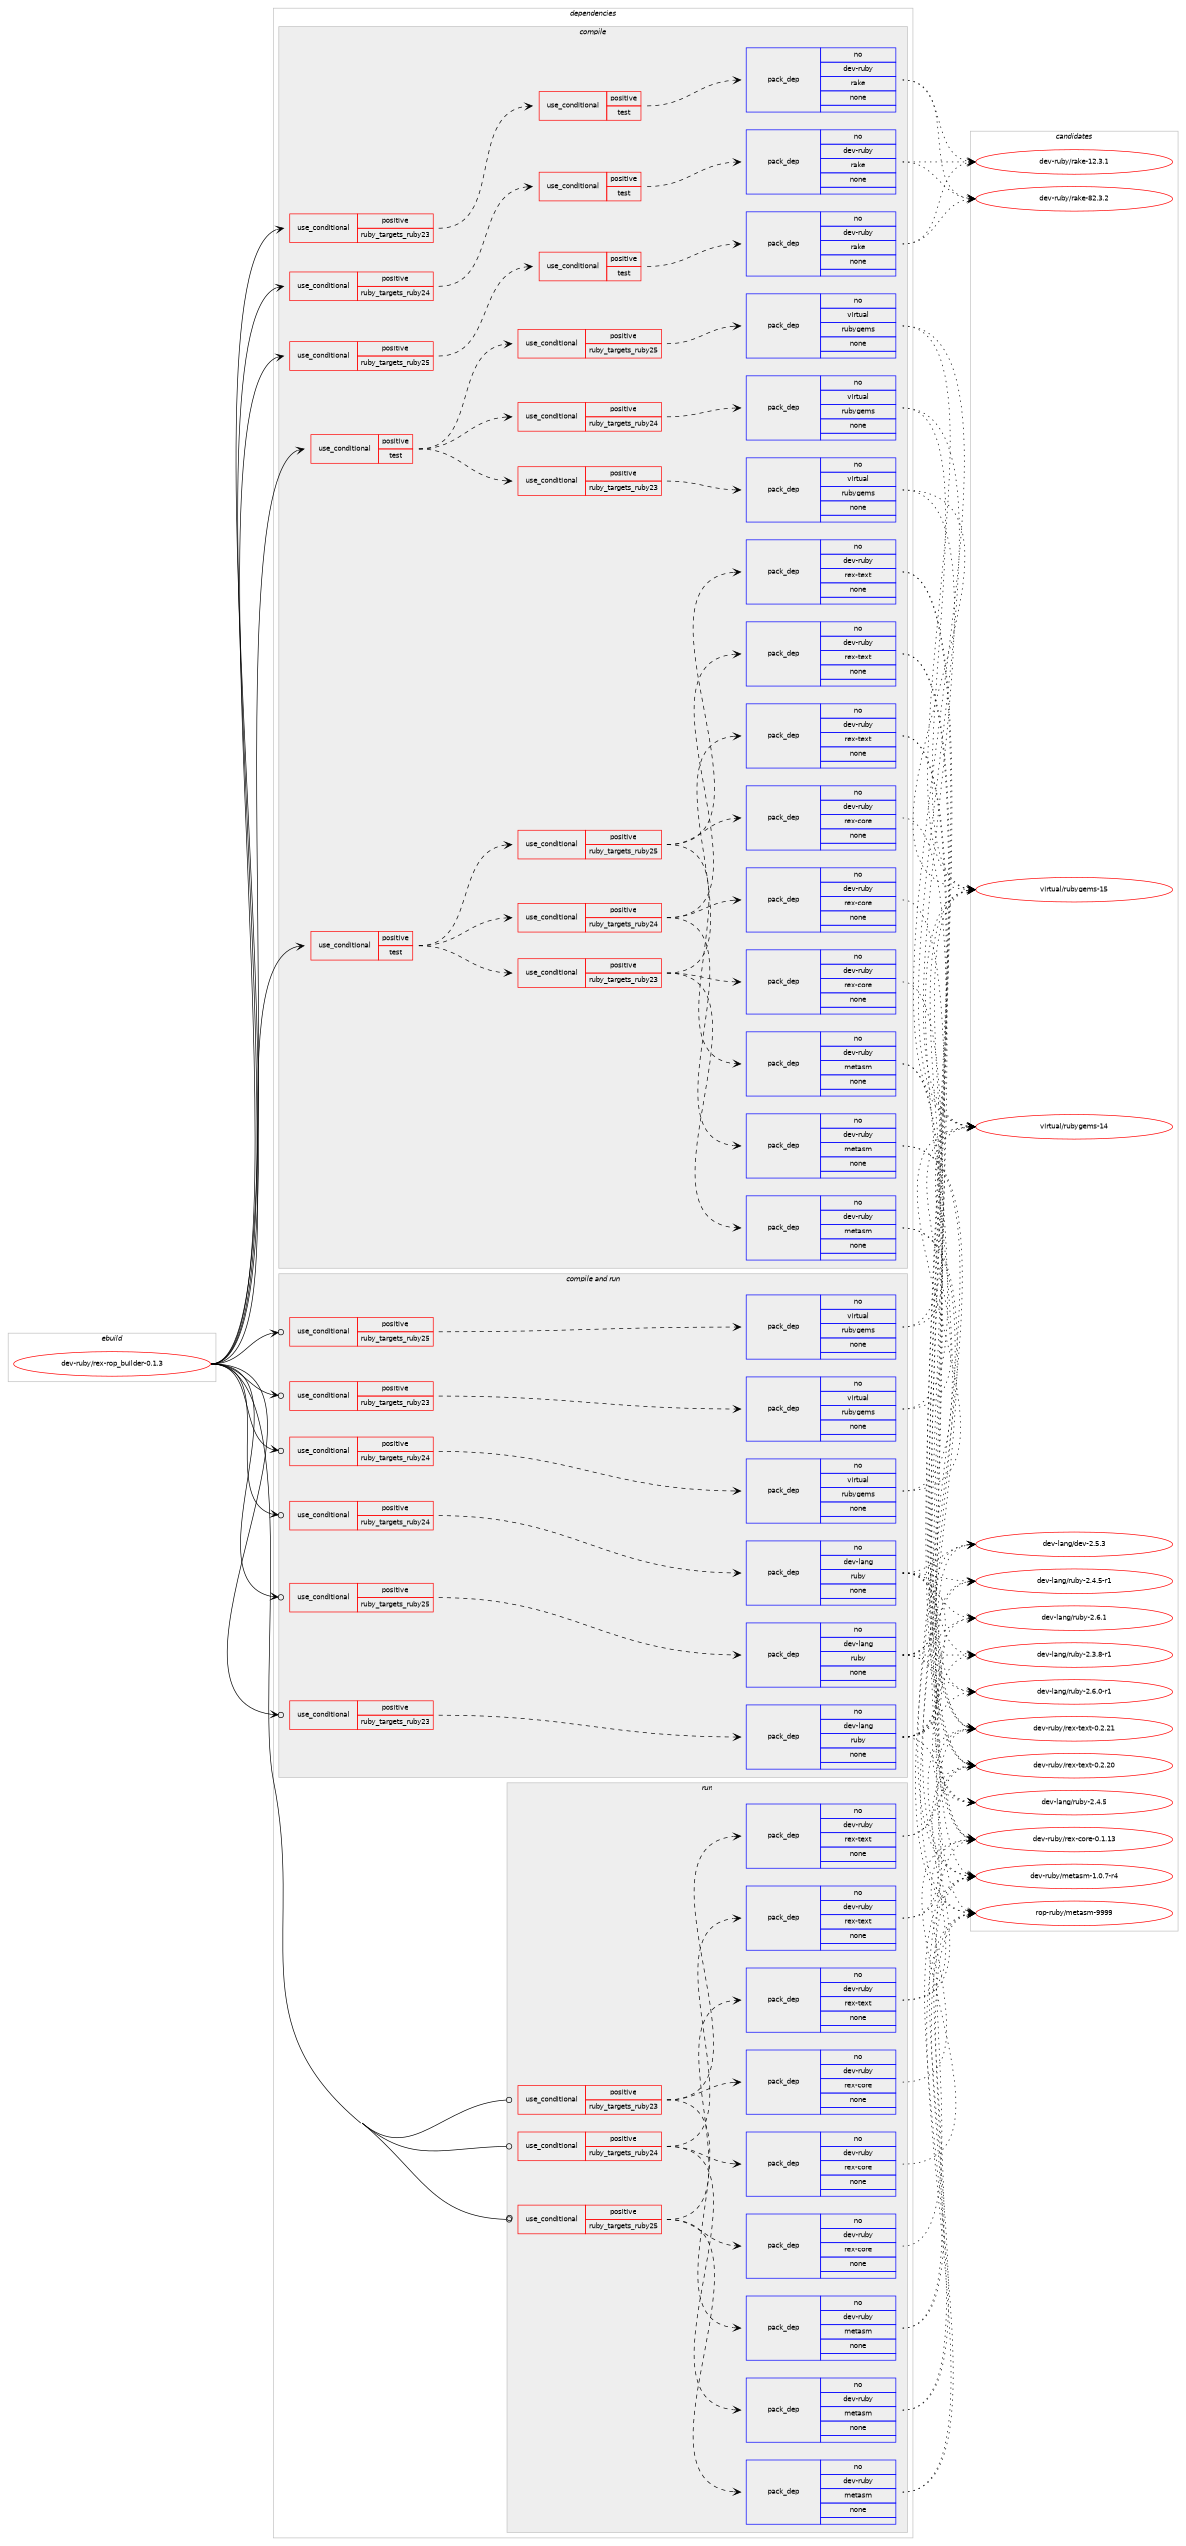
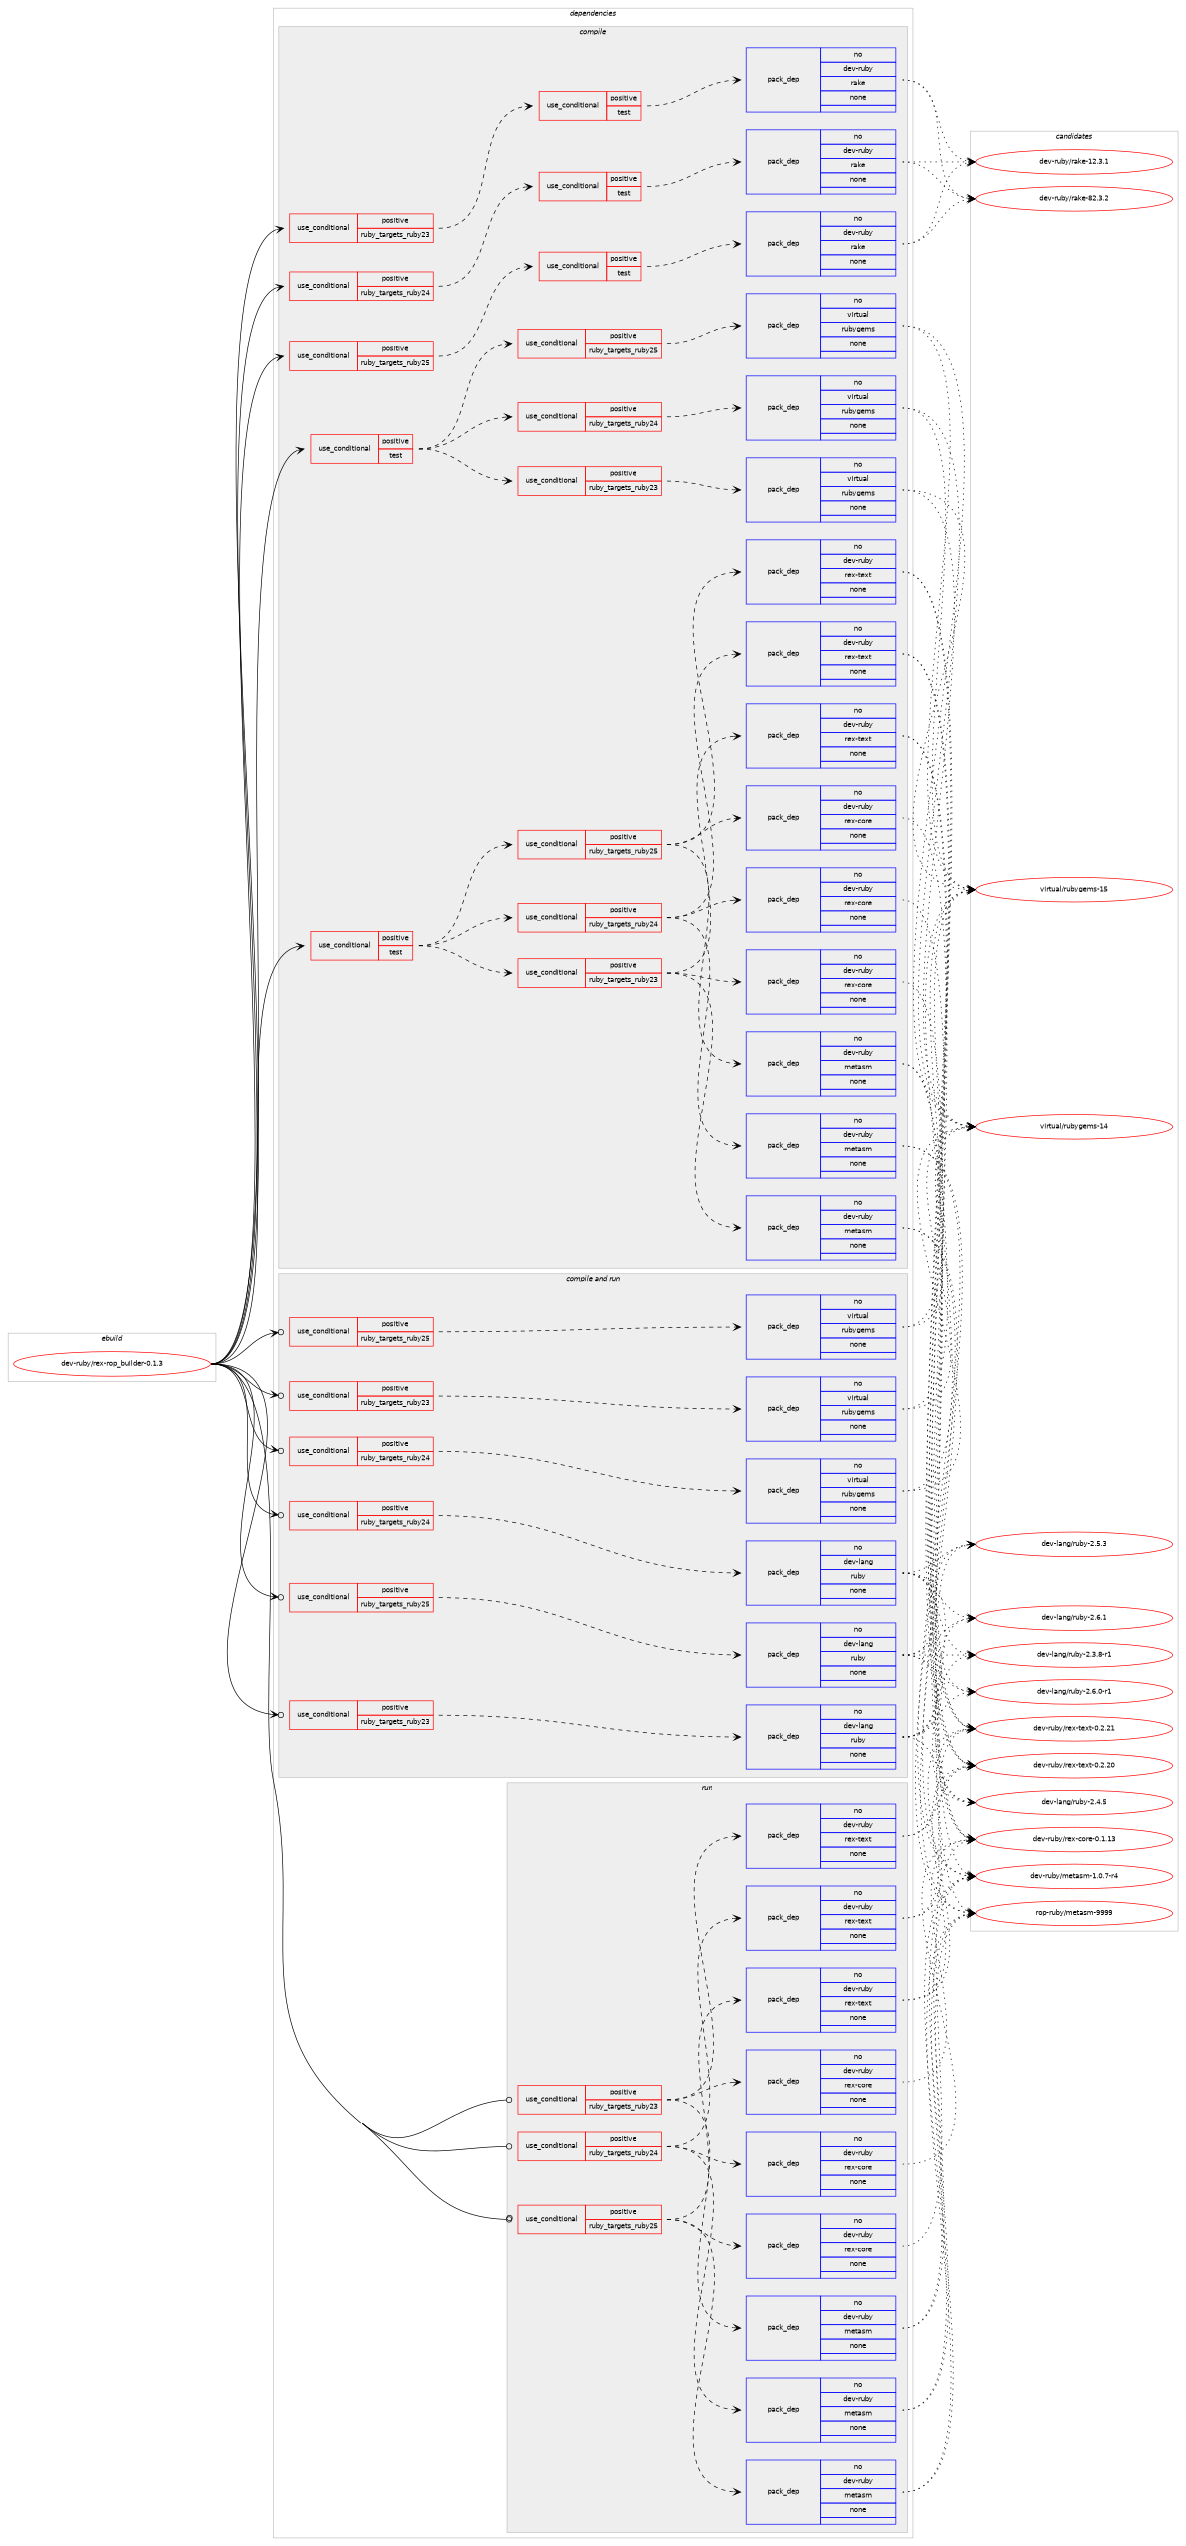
node "dev-lang/dev-2.5.3": label "dev-lang/dev-2.5.3" -> "dev-lang/ruby-2.5.3"
node "dev-lang/ruby-2.4.5-r1": removed
